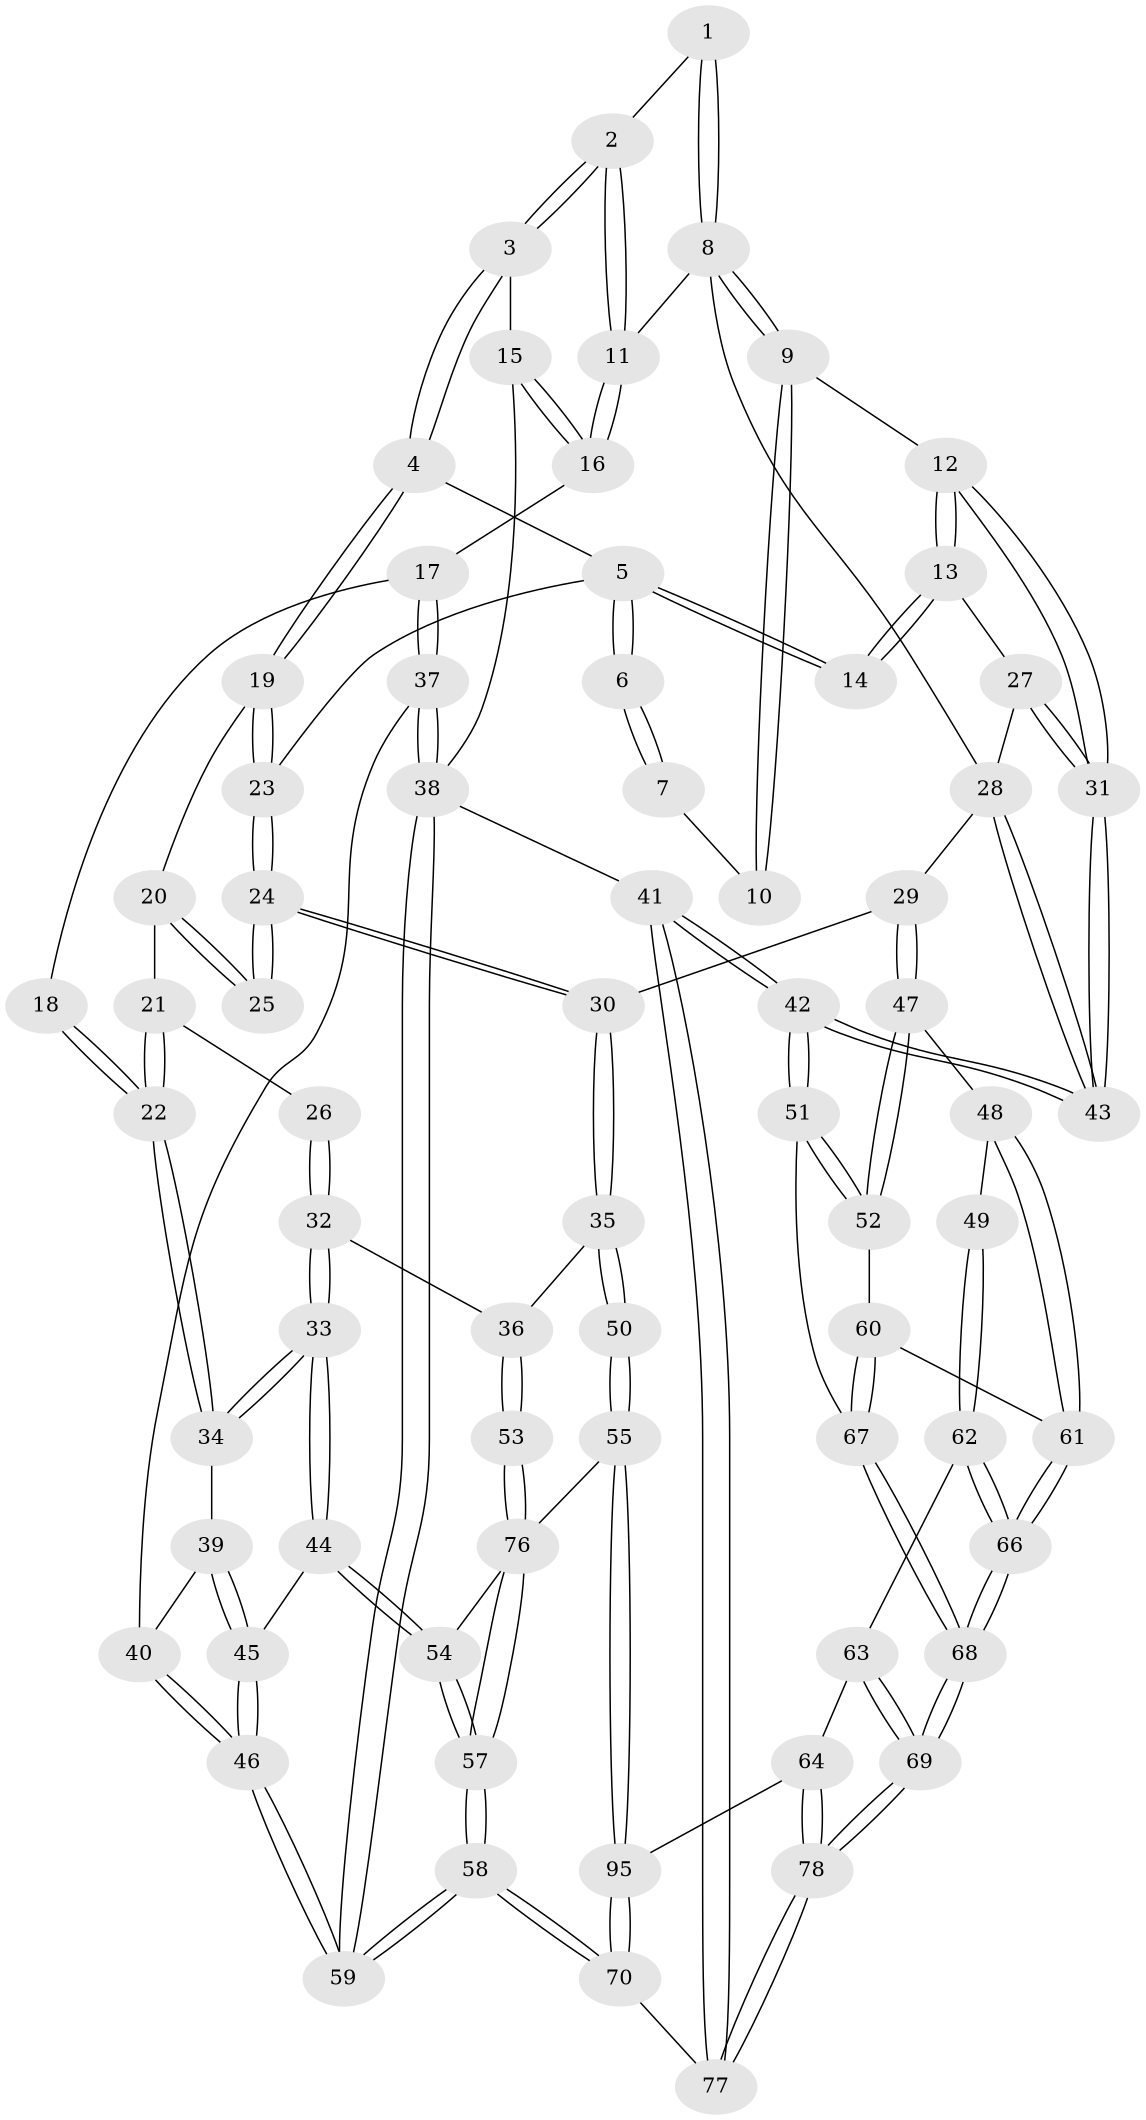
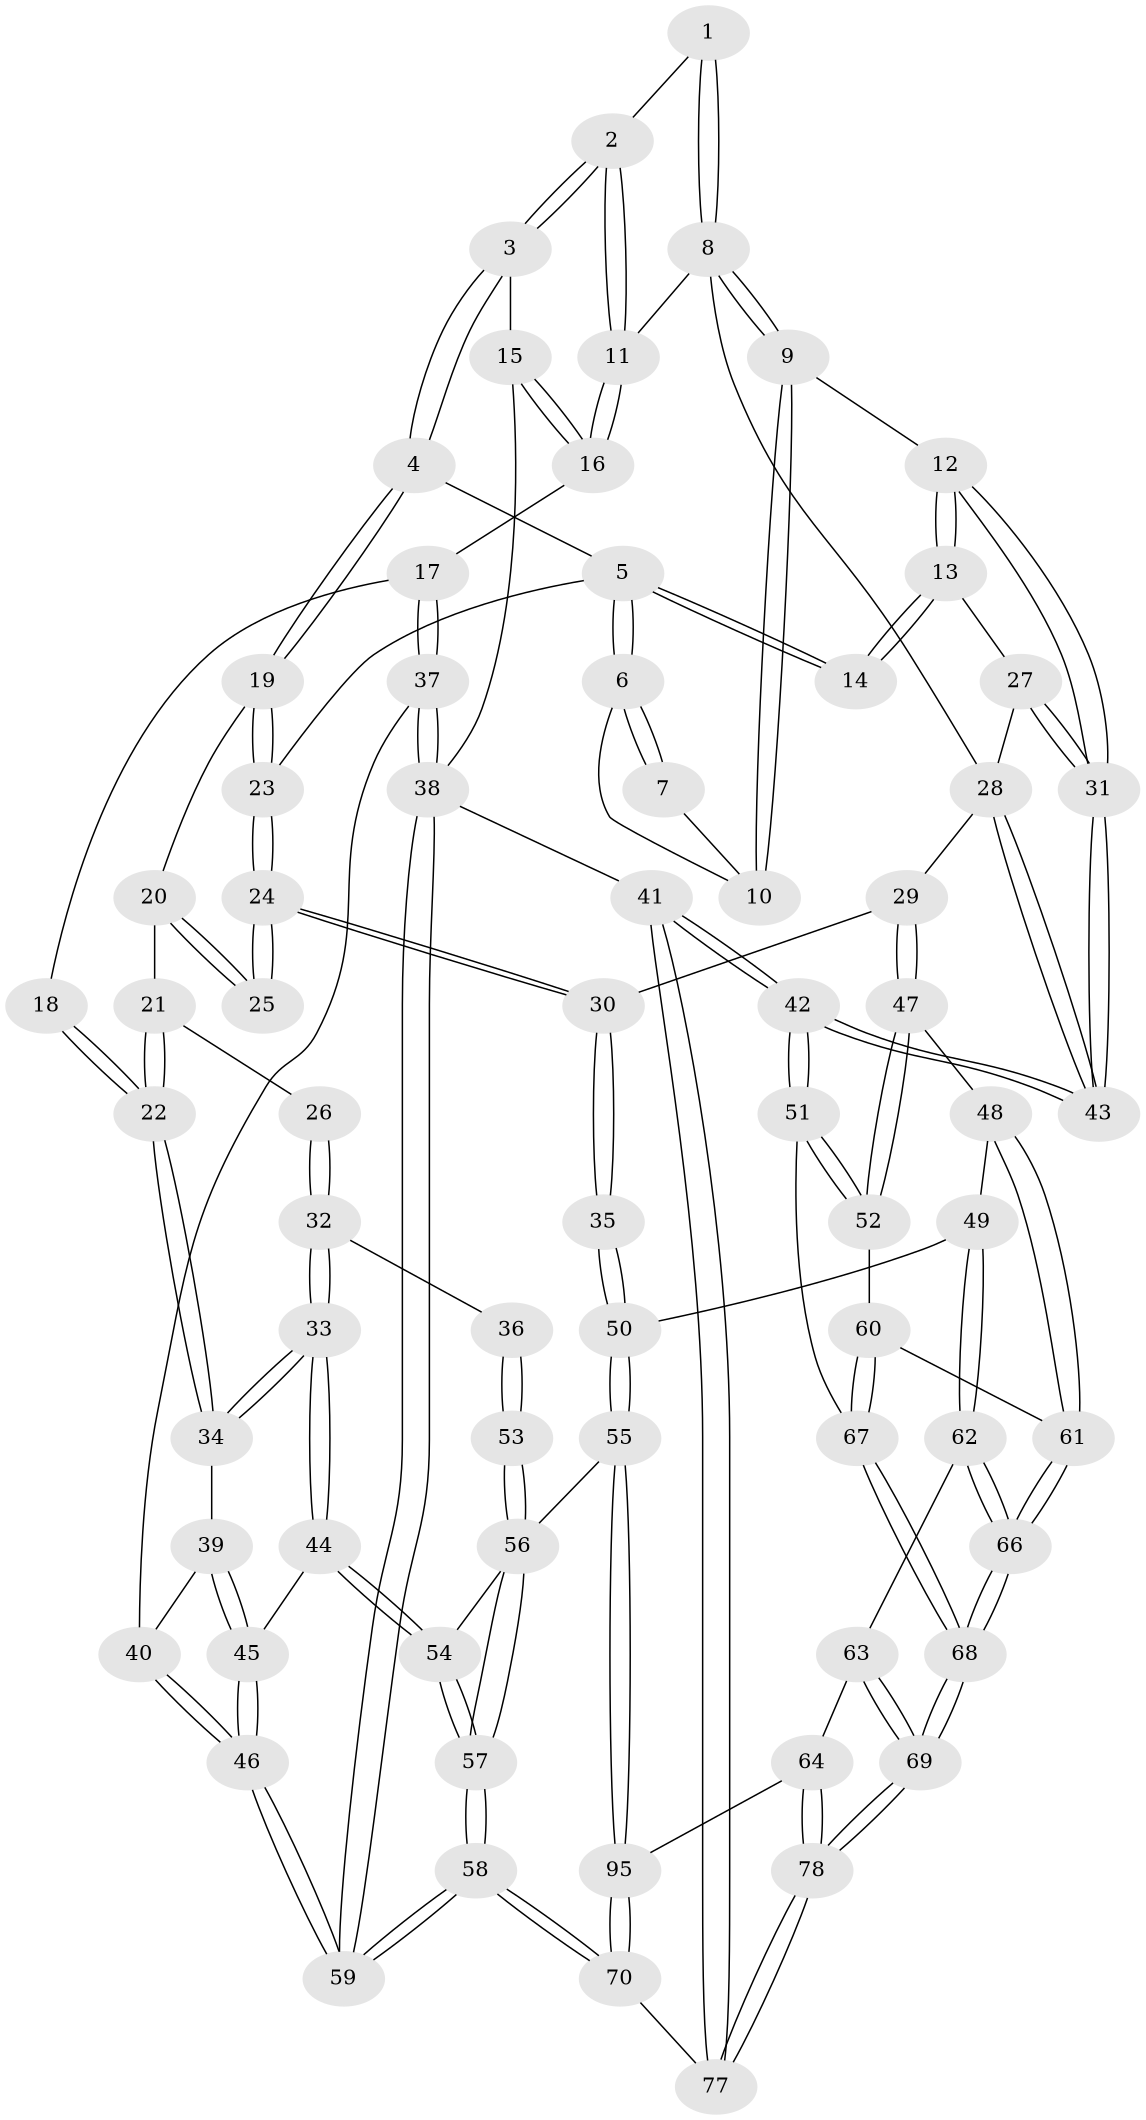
edge "6" -- "10": added
edge "35" -- "36": removed
edge "49" -- "50": added
node "76": label "76" -> "56"
